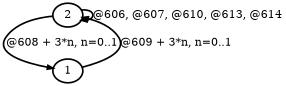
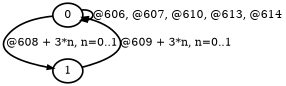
node "2": label "2" -> "0"
